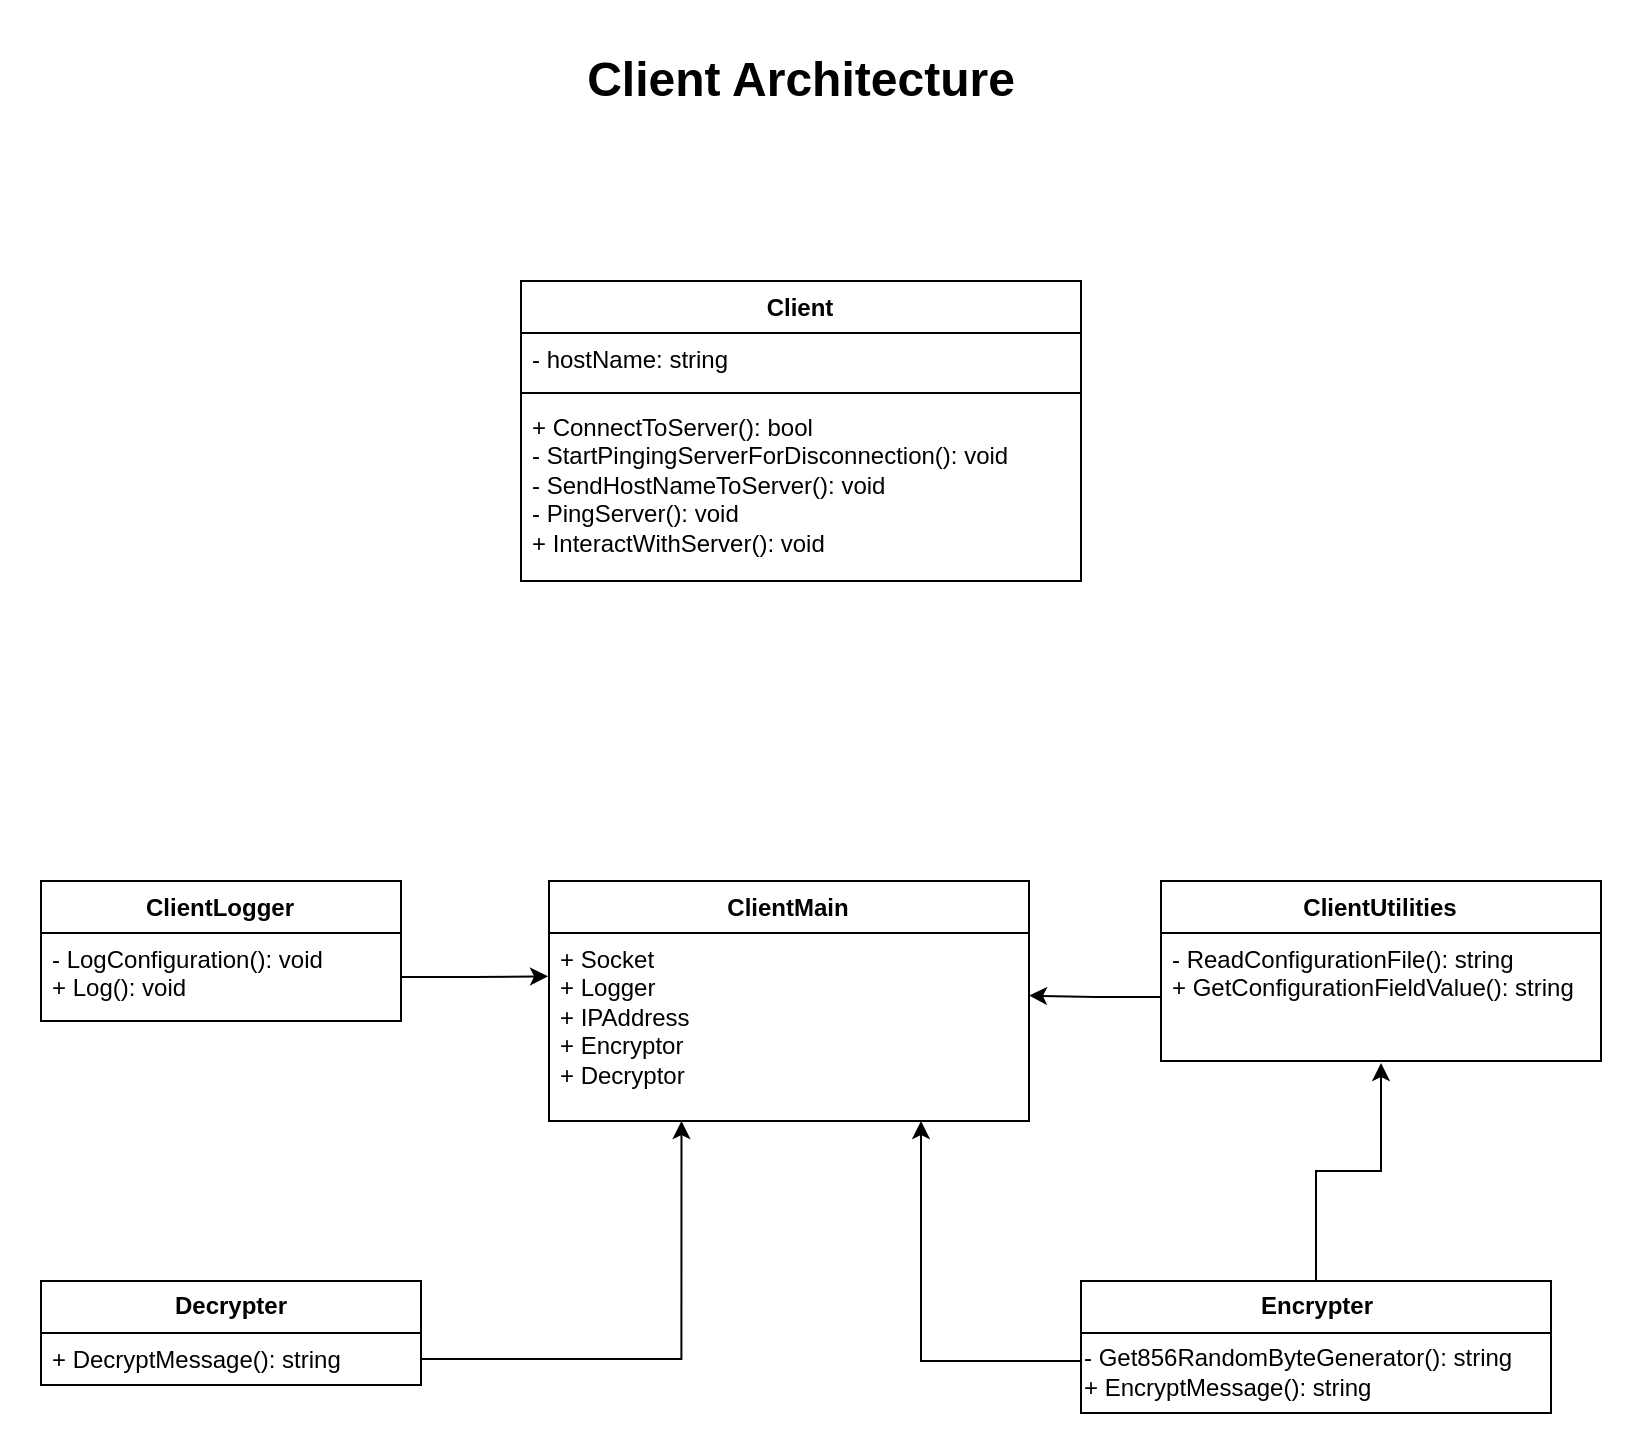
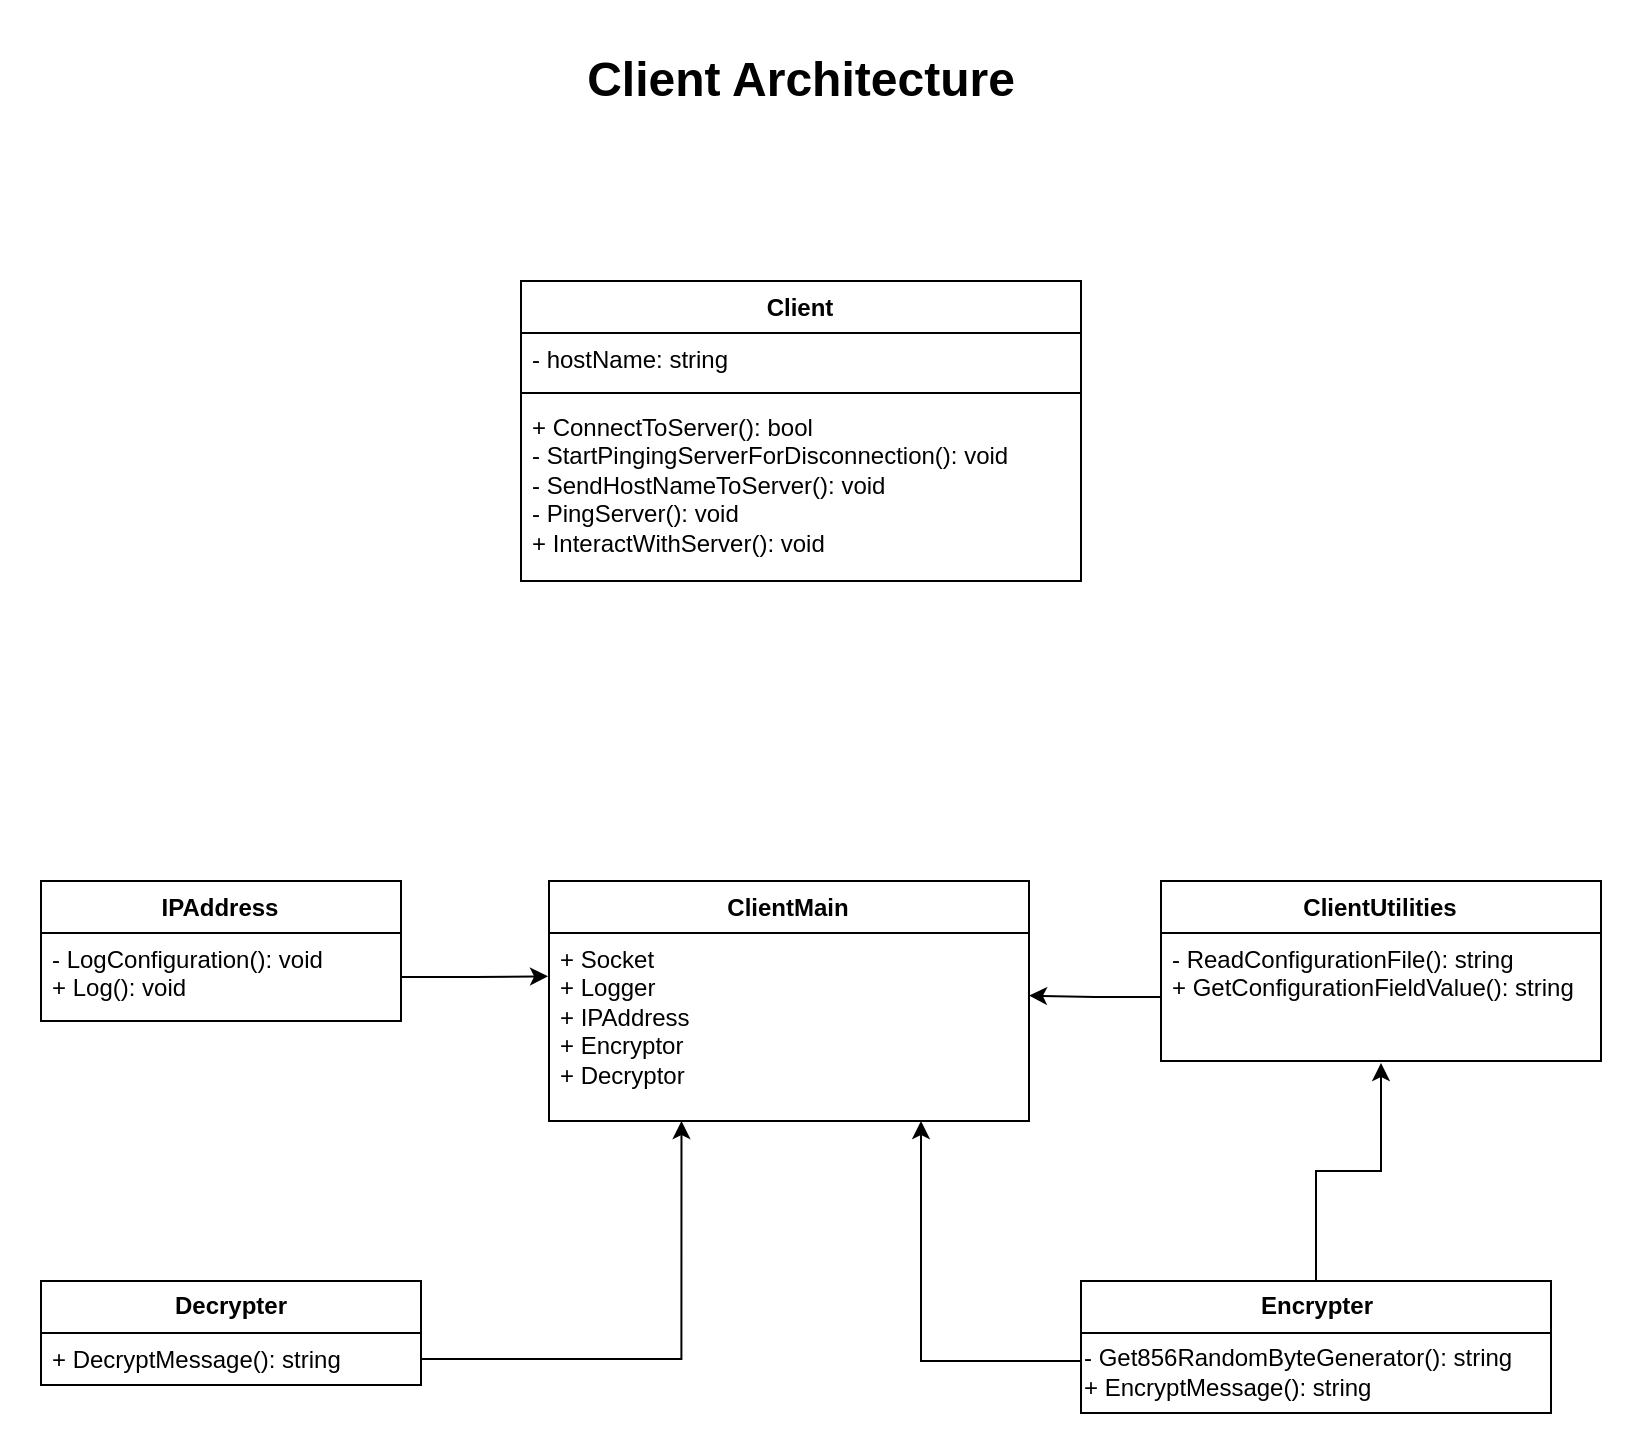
node "ClientLogger": label "ClientLogger" -> "IPAddress"
